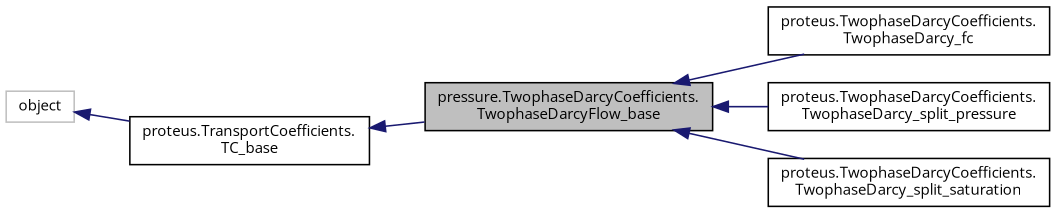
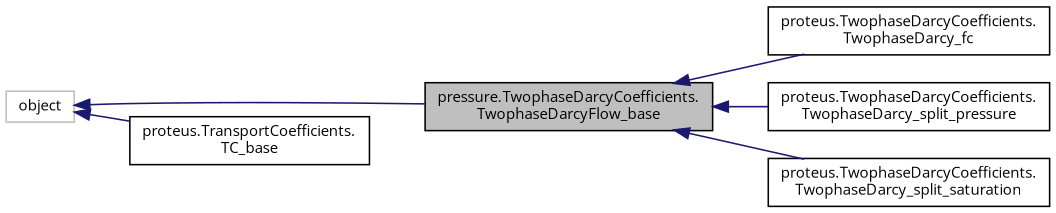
edge "pressure.TwophaseDarcyCoefficients. TwophaseDarcyFlow_base" -> "proteus.TransportCoefficients. TC_base": now "pressure.TwophaseDarcyCoefficients. TwophaseDarcyFlow_base" -> "object"
